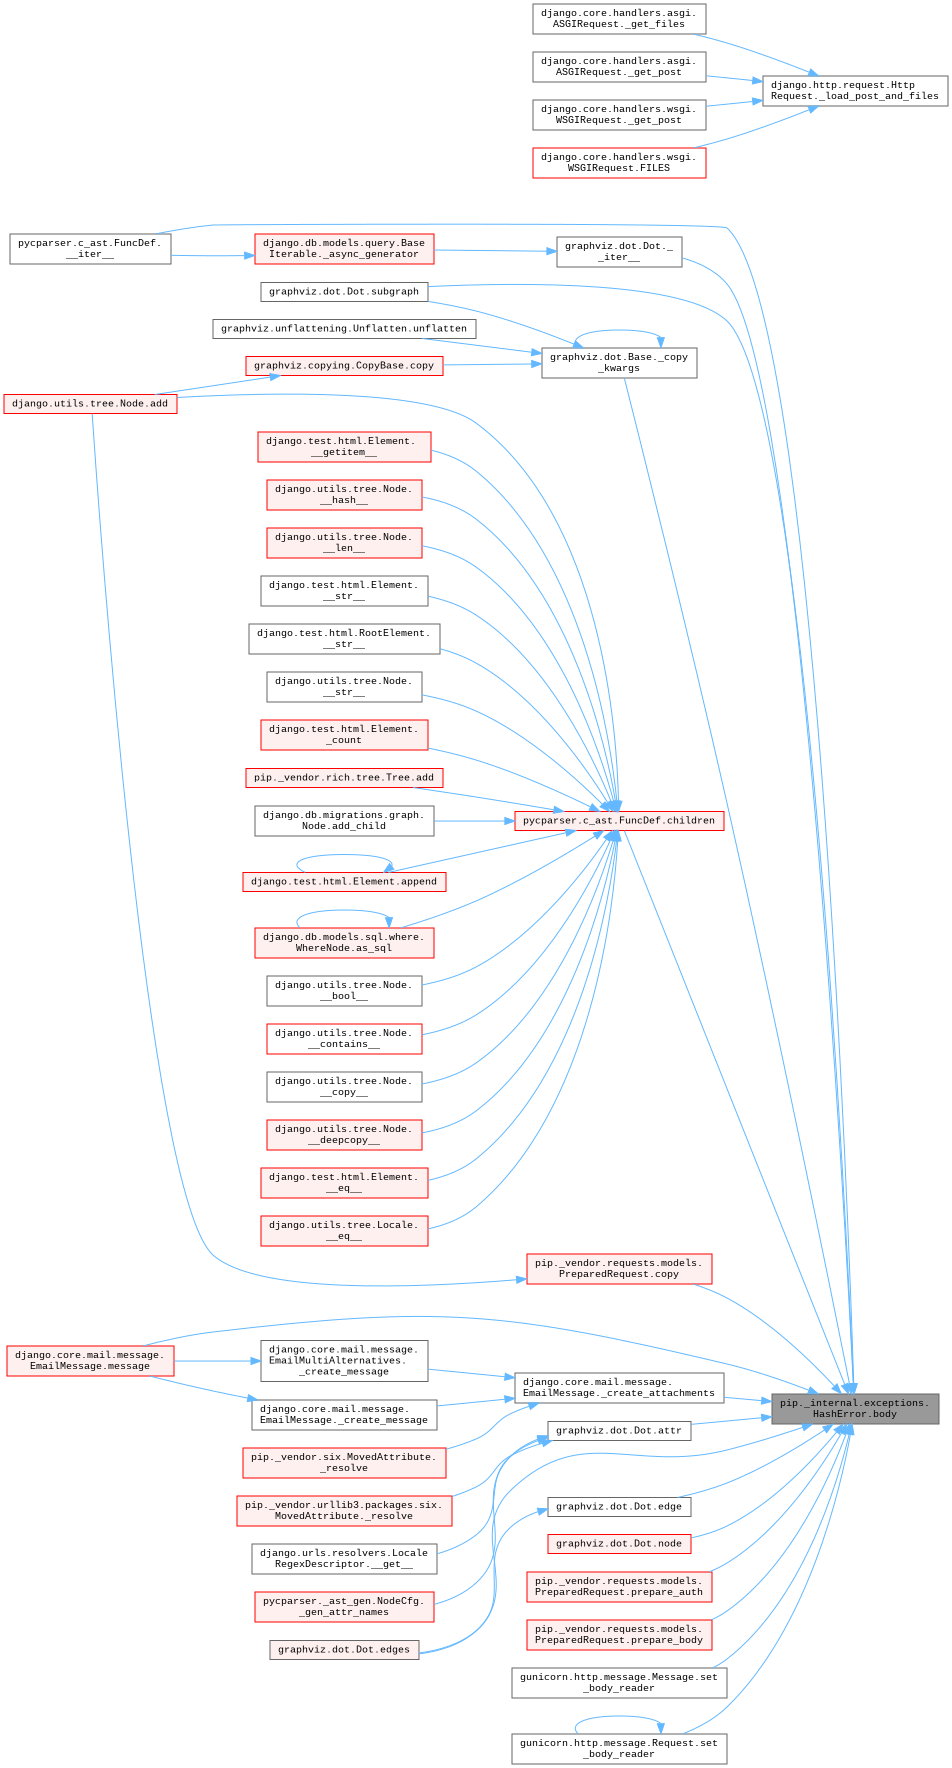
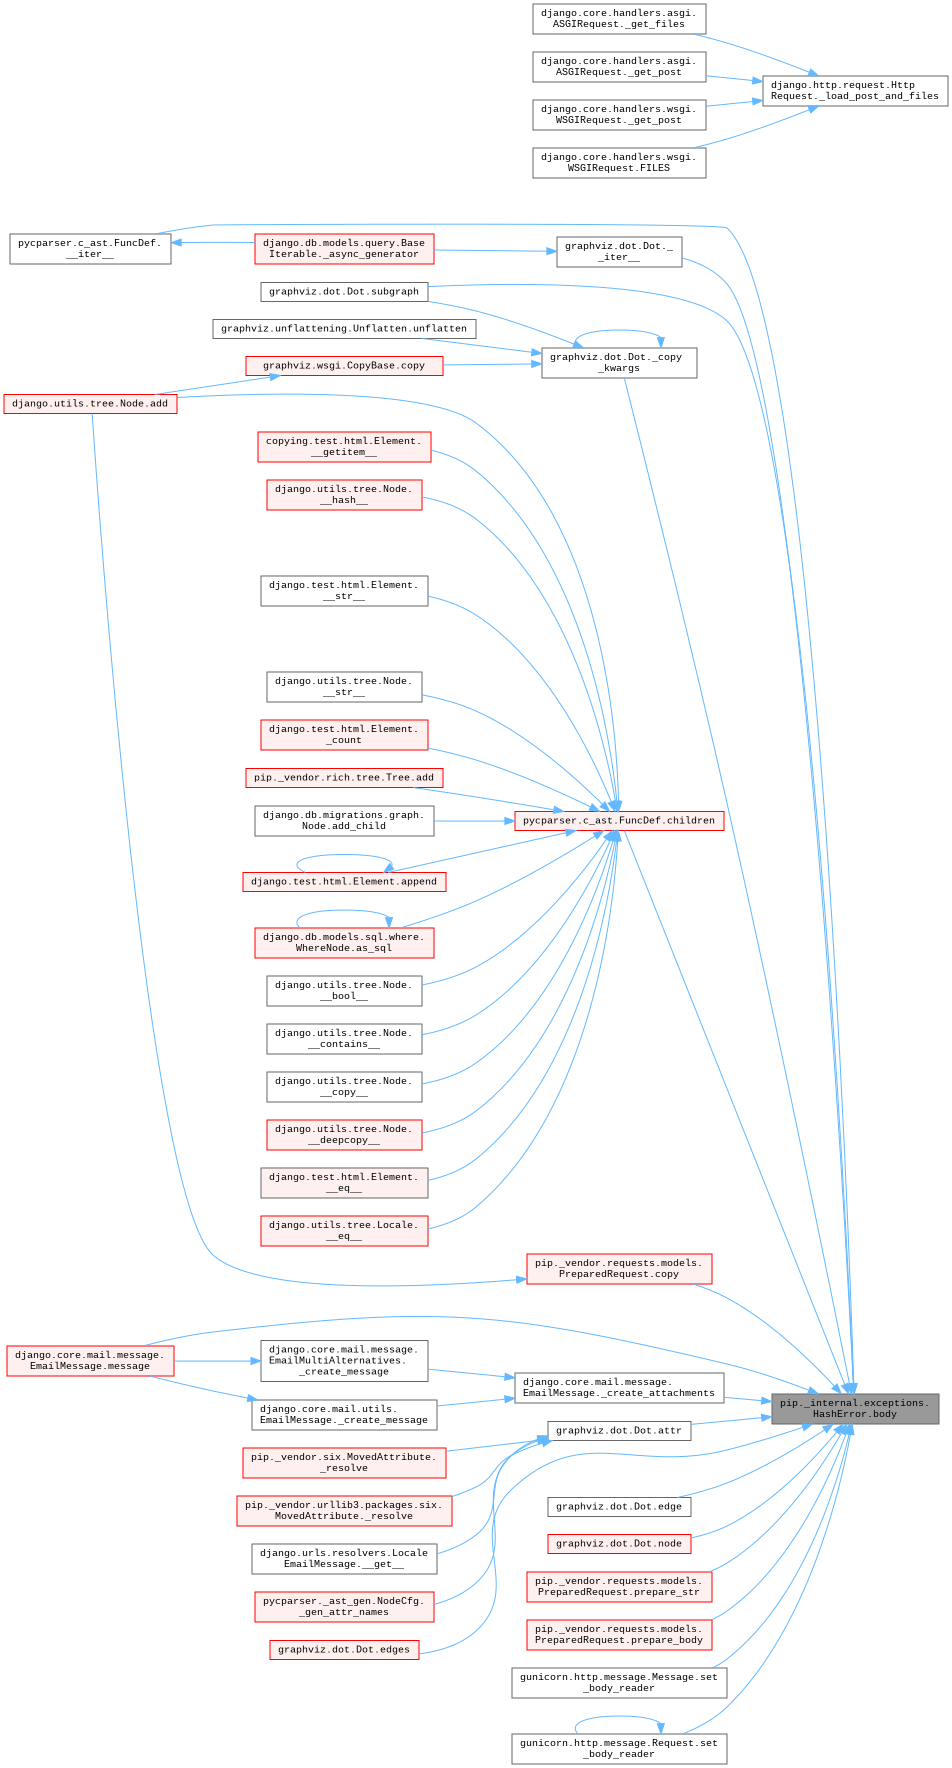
node "django.core.handlers.wsgi. WSGIRequest.FILES": color red -> grey40
edge "pycparser.c_ast.FuncDef. __iter__" -> "django.db.models.query.Base Iterable._async_generator": reversed
node "graphviz.dot.Base._copy _kwargs": label "graphviz.dot.Base._copy _kwargs" -> "graphviz.dot.Dot._copy _kwargs"
node "graphviz.copying.CopyBase.copy": label "graphviz.copying.CopyBase.copy" -> "graphviz.wsgi.CopyBase.copy"
node "django.test.html.Element. __getitem__": label "django.test.html.Element. __getitem__" -> "copying.test.html.Element. __getitem__"
node "django.utils.tree.Node. __len__": removed
node "django.test.html.RootElement. __str__": removed
node "django.utils.tree.Node. __contains__": color red -> grey40
node "django.test.html.Element. __eq__": color red -> grey40
node "django.core.mail.message. EmailMessage._create_message": label "django.core.mail.message. EmailMessage._create_message" -> "django.core.mail.utils. EmailMessage._create_message"
edge "pip._vendor.six.MovedAttribute. _resolve" -> "django.core.mail.message. EmailMessage._create_attachments": now "pip._vendor.six.MovedAttribute. _resolve" -> "graphviz.dot.Dot.attr"
node "django.urls.resolvers.Locale RegexDescriptor.__get__": label "django.urls.resolvers.Locale RegexDescriptor.__get__" -> "django.urls.resolvers.Locale EmailMessage.__get__"
node "pip._vendor.requests.models. PreparedRequest.prepare_auth": label "pip._vendor.requests.models. PreparedRequest.prepare_auth" -> "pip._vendor.requests.models. PreparedRequest.prepare_str"
edge "graphviz.dot.Dot.edges" -> "graphviz.dot.Dot.edge": removed
node "graphviz.dot.Dot.edges": color grey40 -> red
